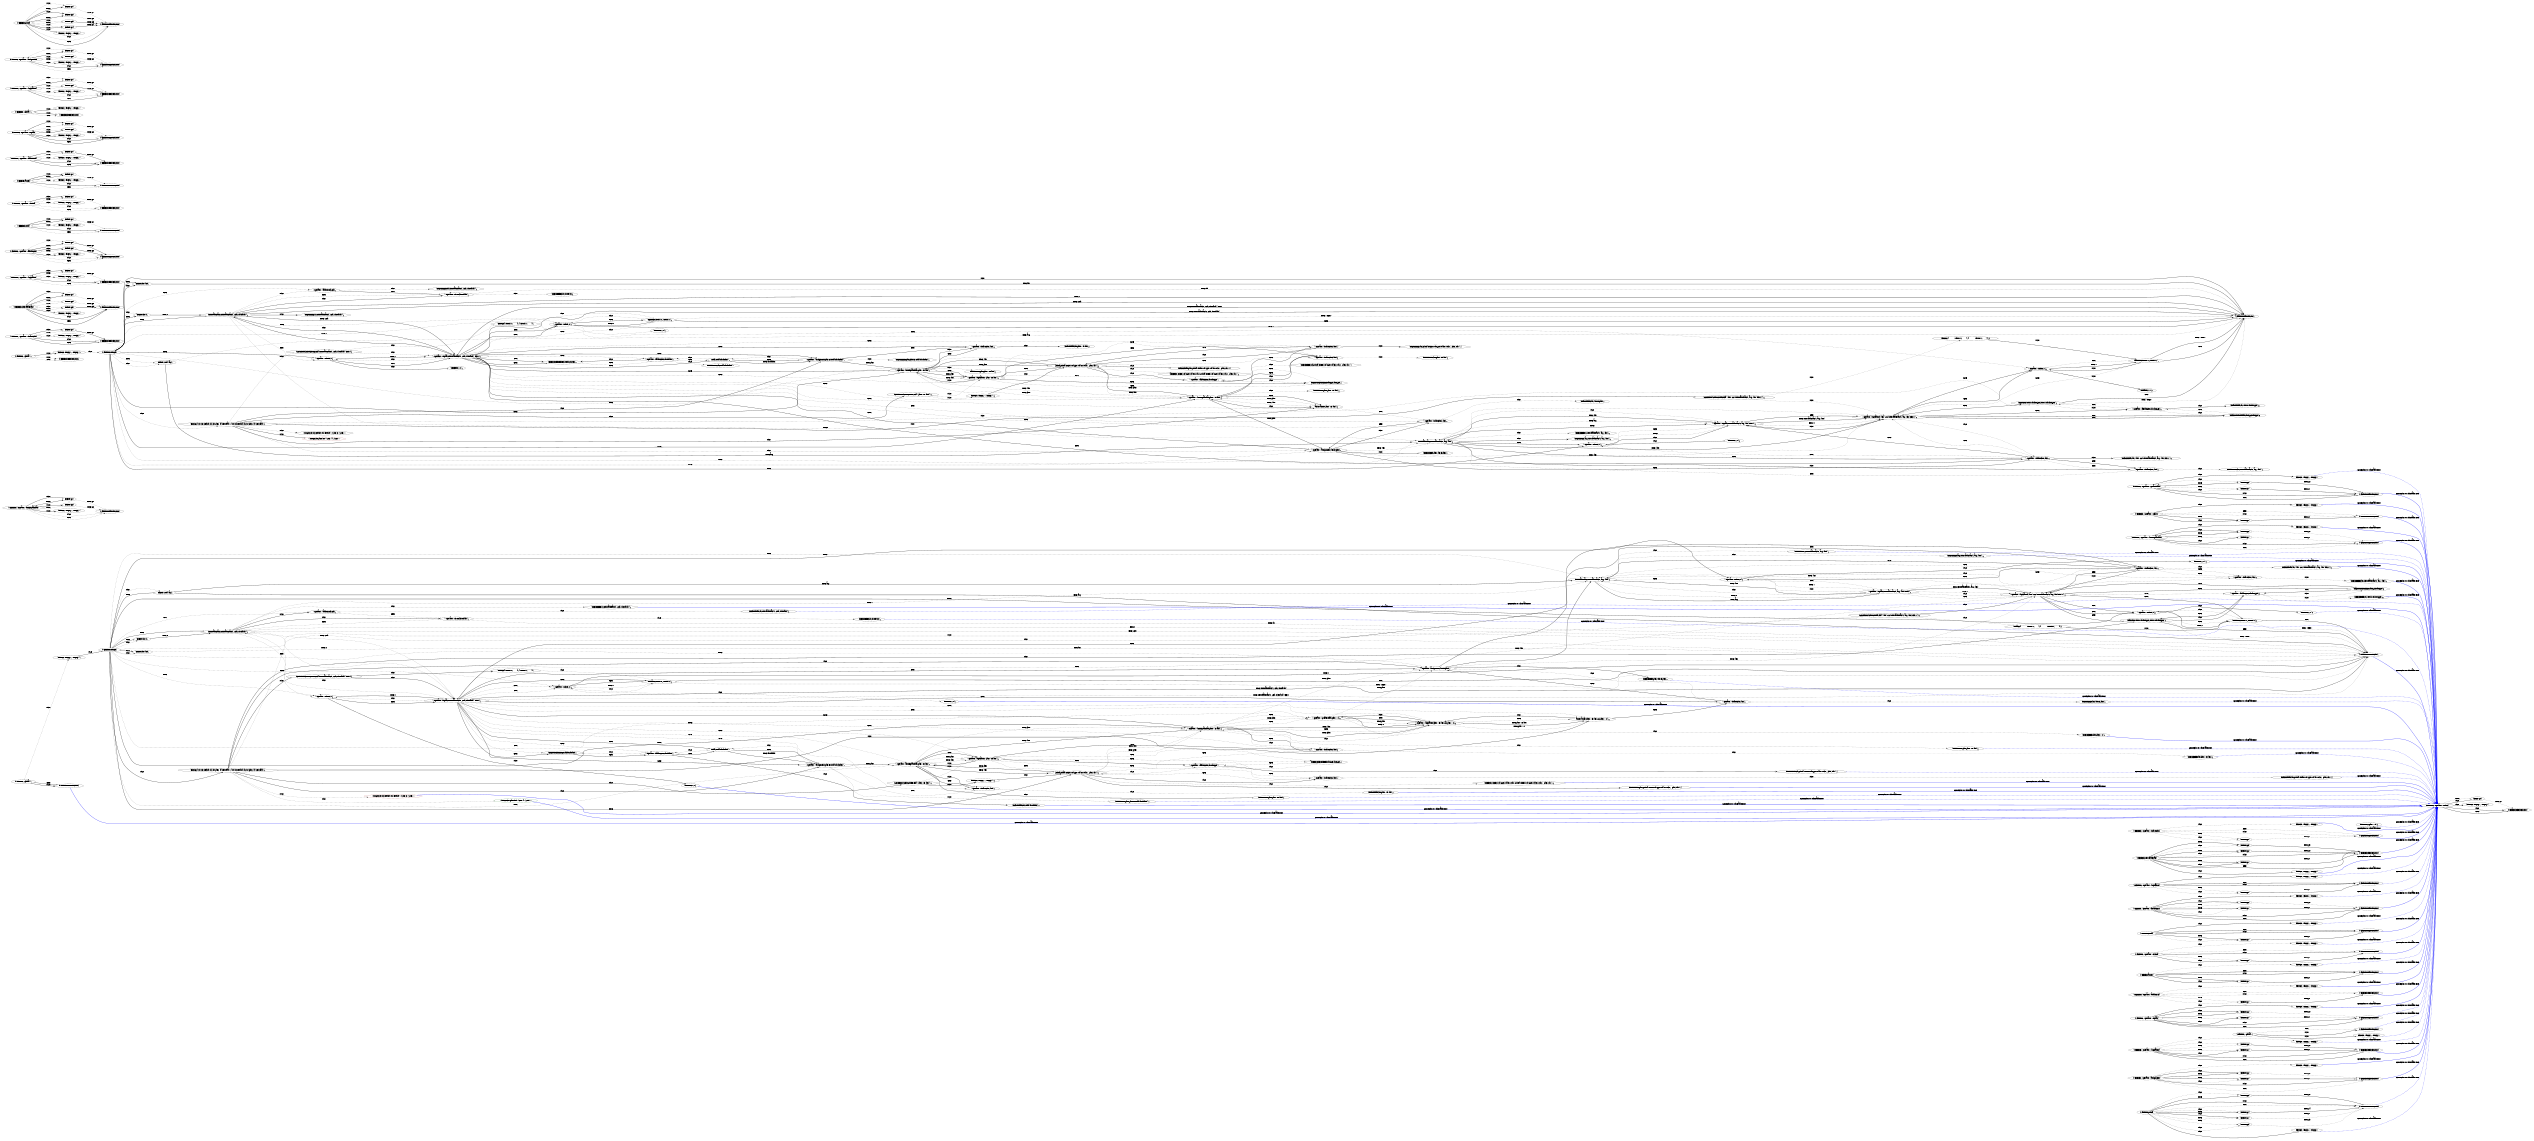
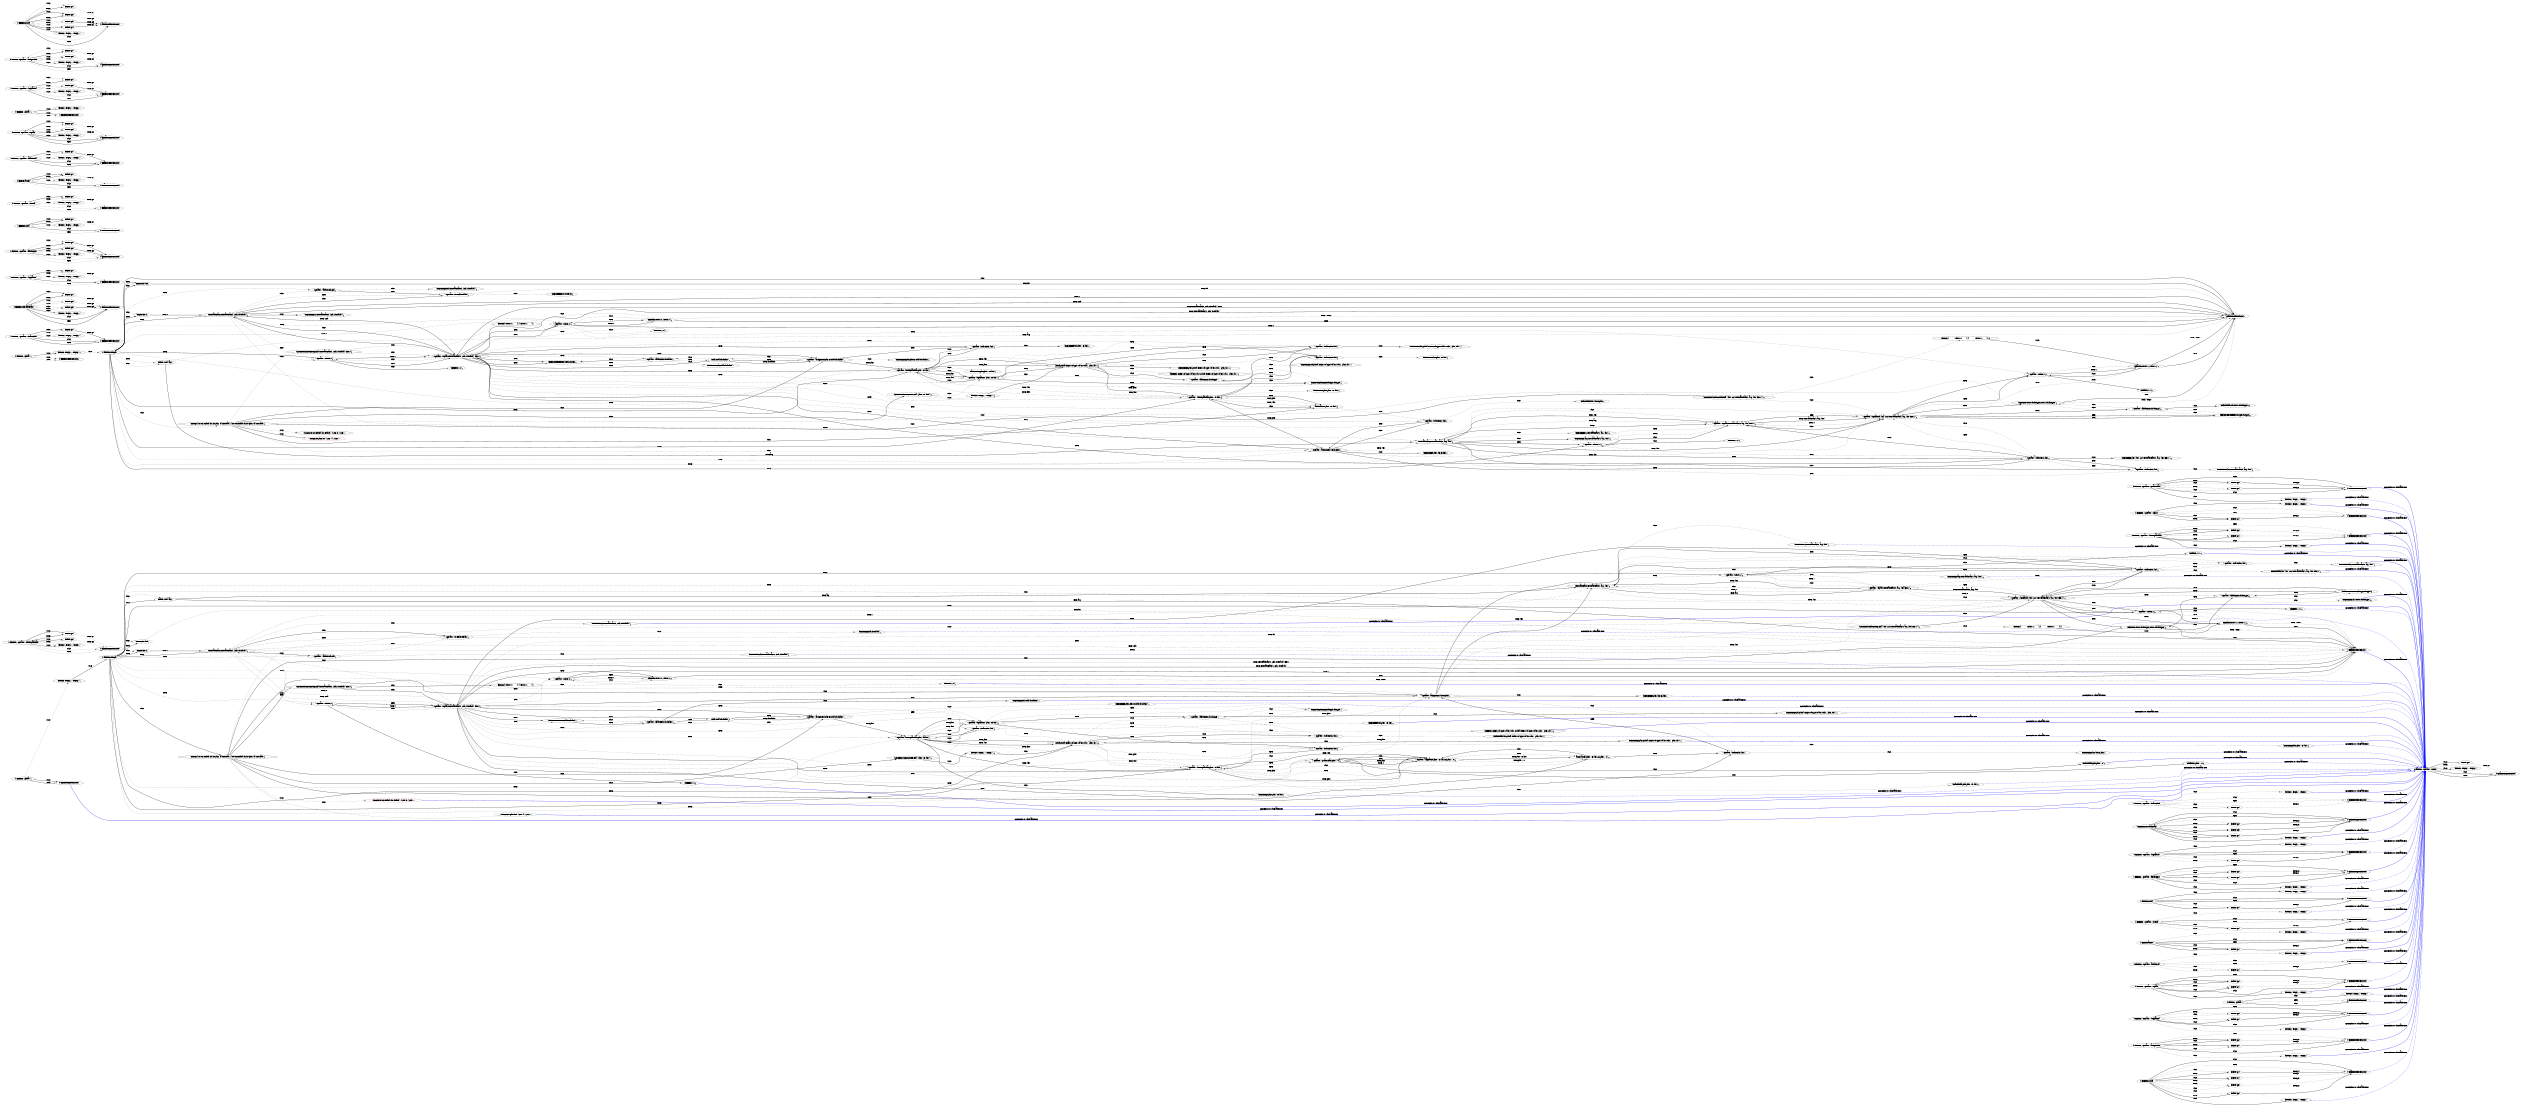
edge "(<operator>.greaterThan,plen > 0)" -> "(IDENTIFIER,plen,plen > 0)": style dashed -> bold
edge "(<operator>.greaterThan,plen > 0)" -> "(LITERAL,0,plen > 0)": added, label "AST:"
